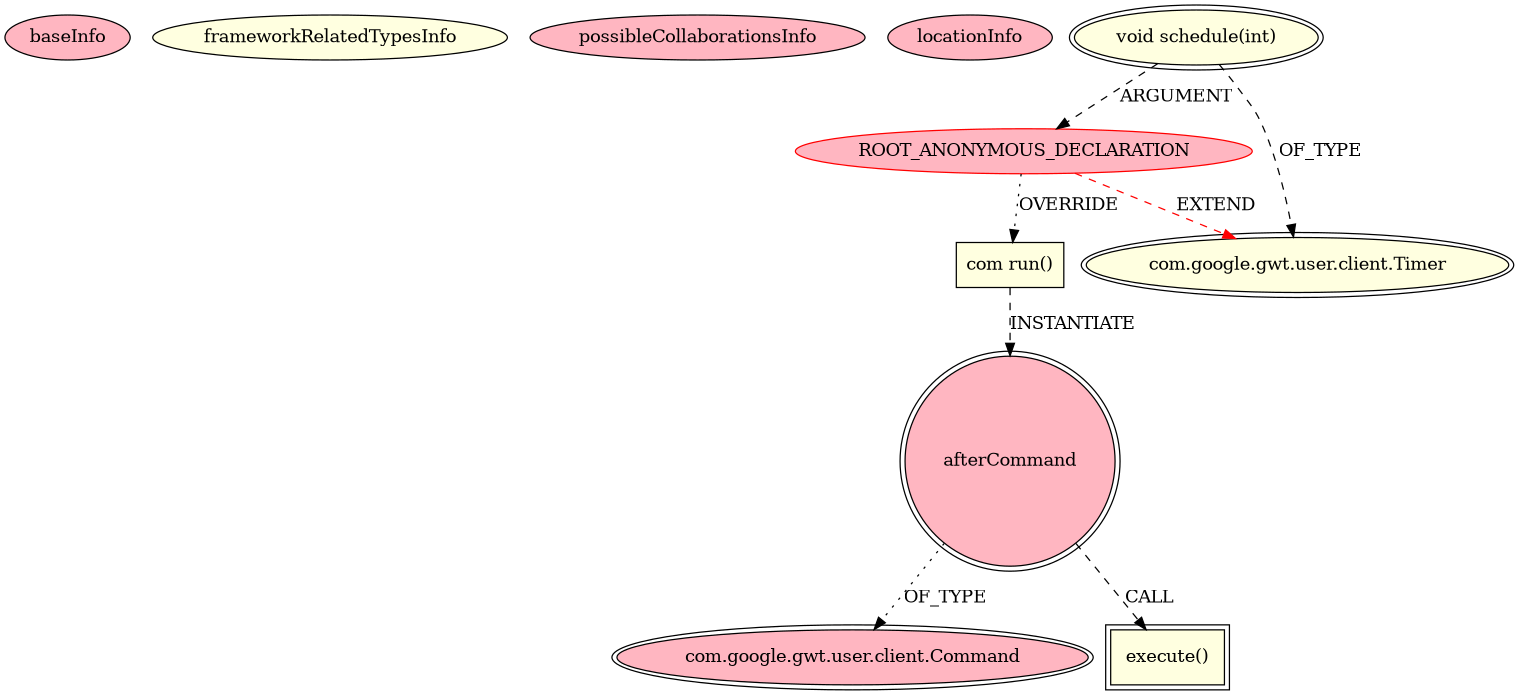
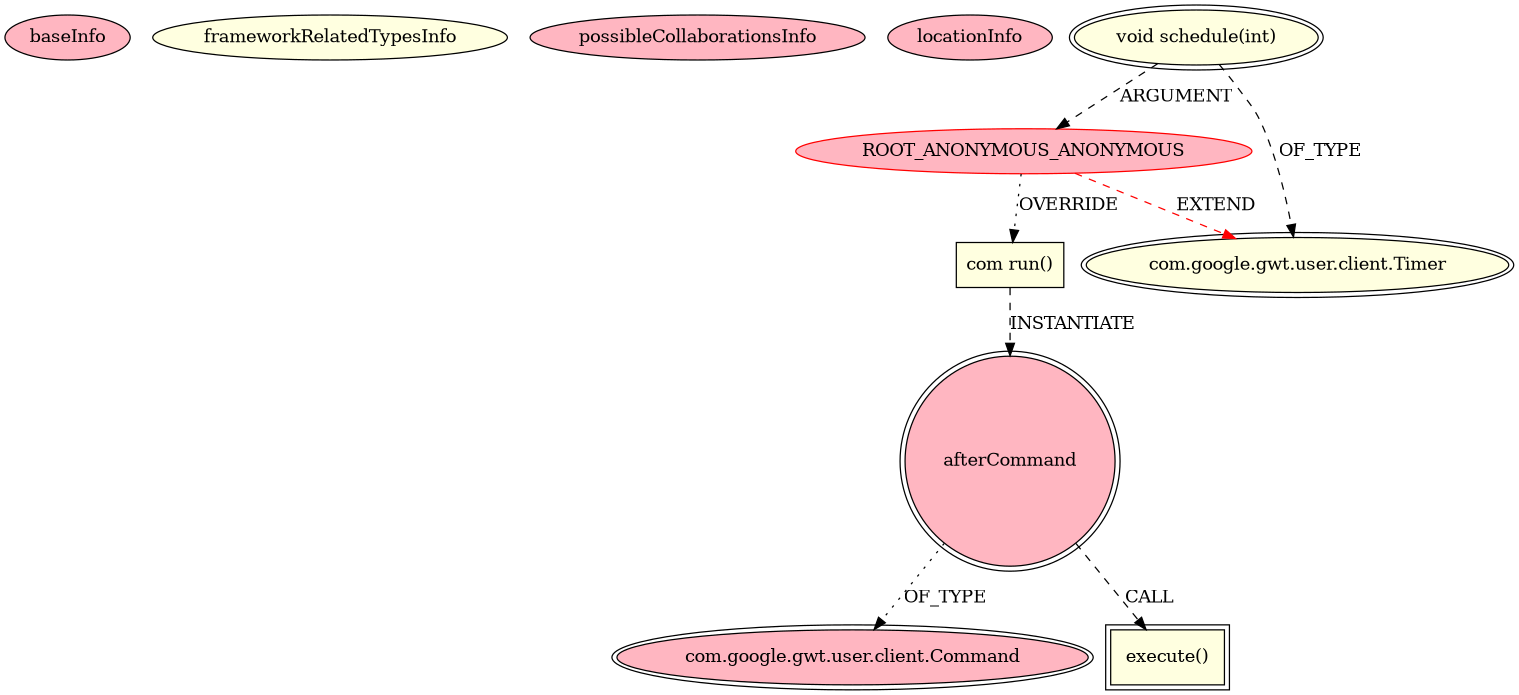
node "ROOT_ANONYMOUS_DECLARATION": label "ROOT_ANONYMOUS_DECLARATION" -> "ROOT_ANONYMOUS_ANONYMOUS"
